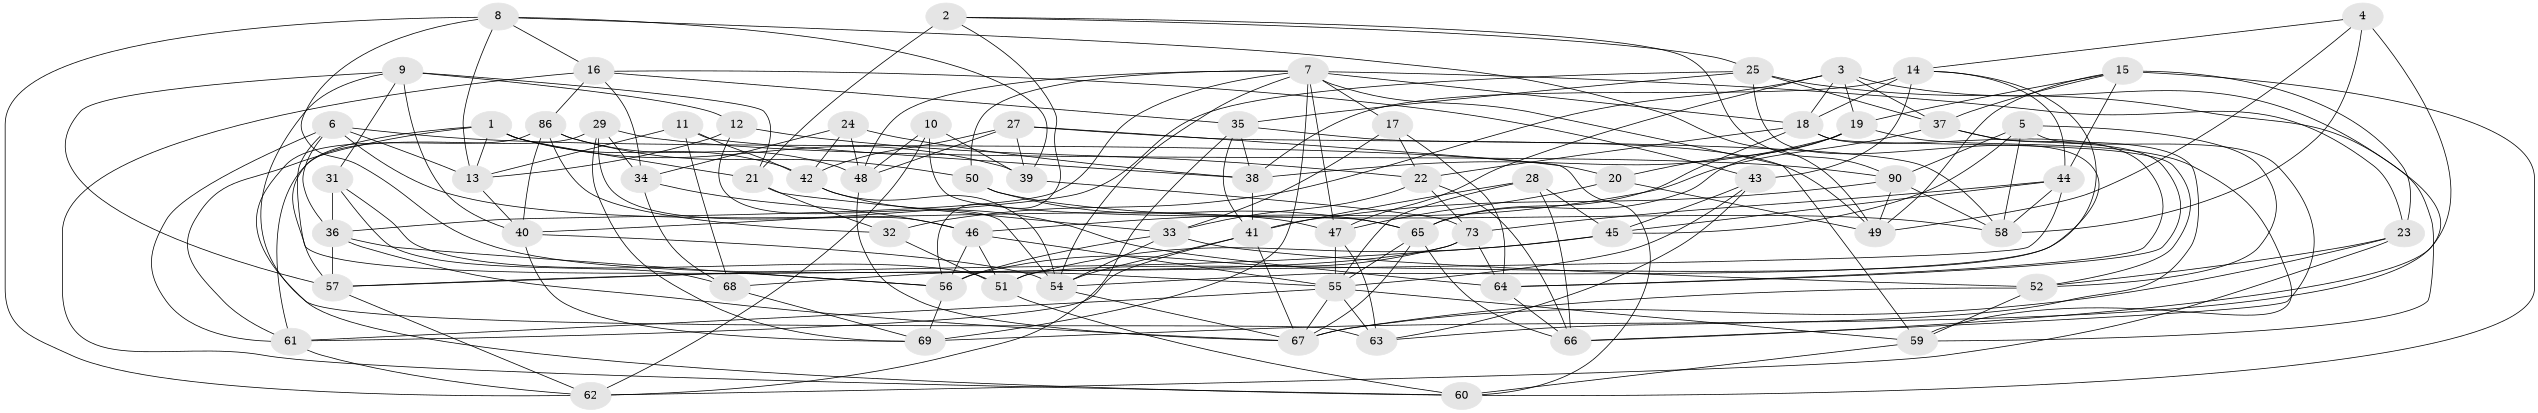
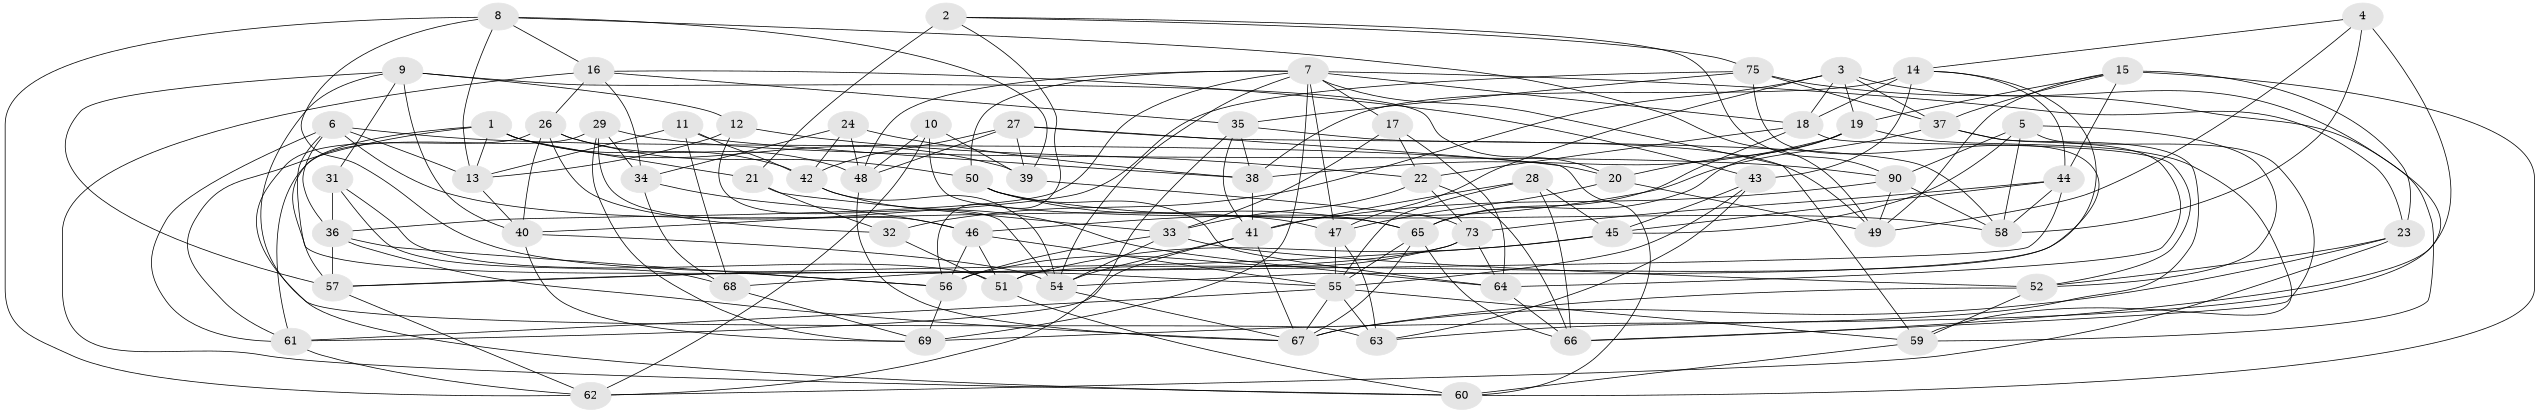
node "25": label "25" -> "75"
edge "9" -- "21": now "9" -- "20"
node "86": label "86" -> "26"
edge "18" -- "64": now "50" -- "64"
